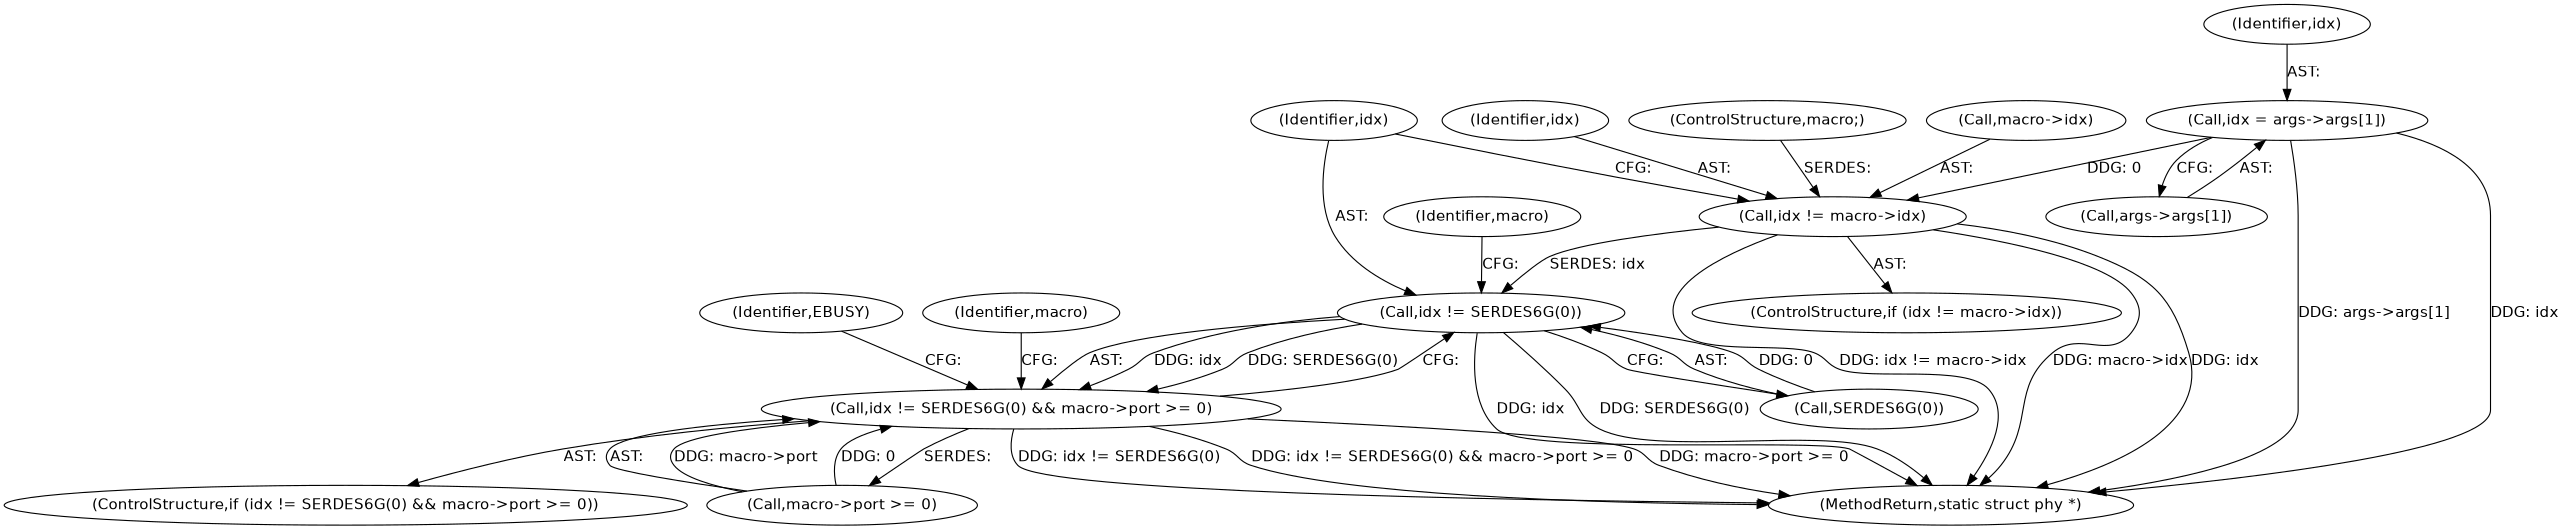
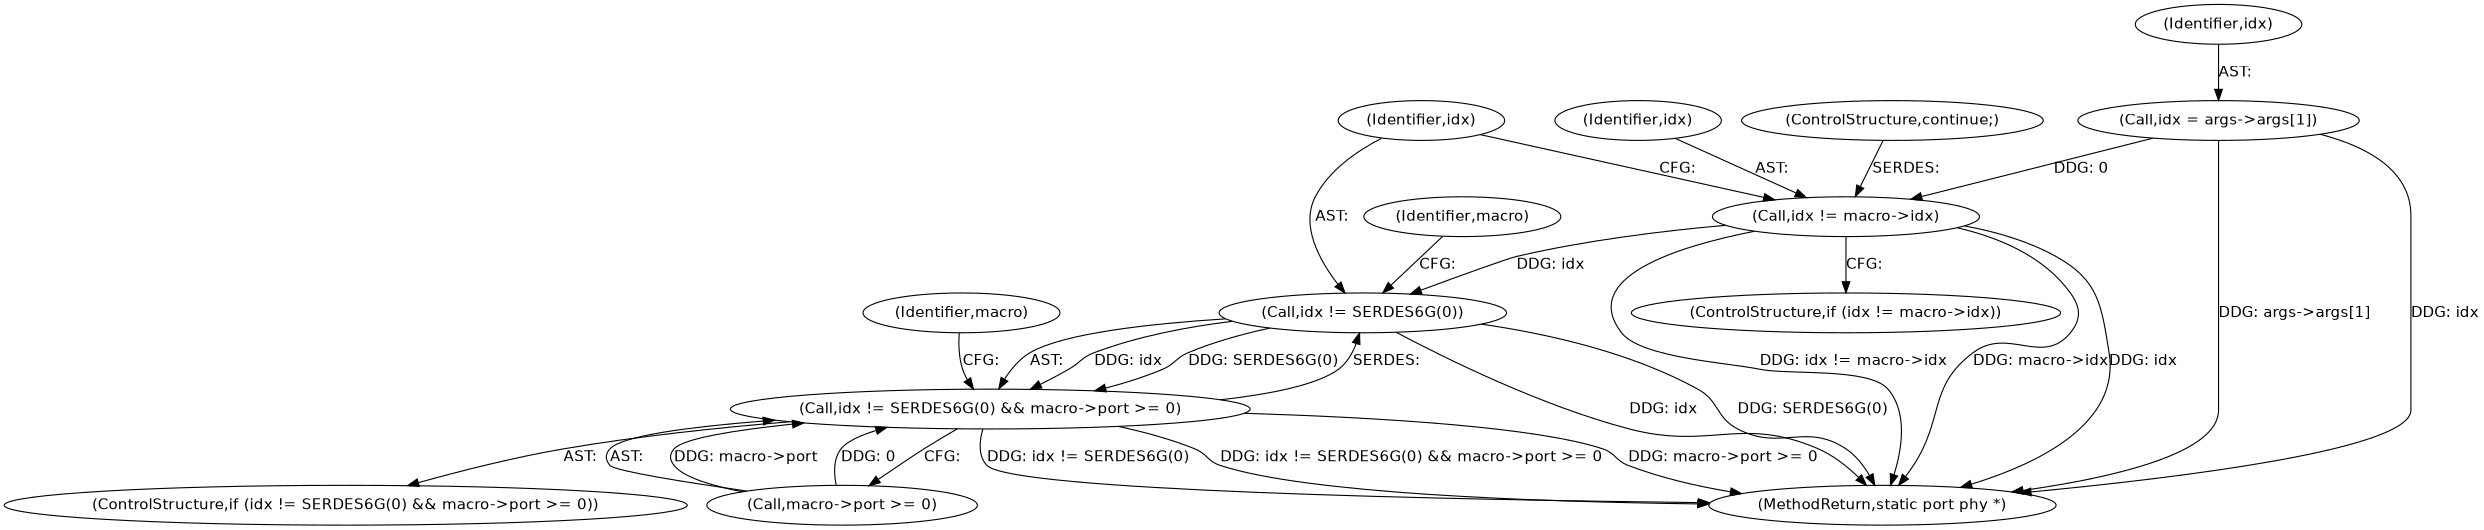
node "(ControlStructure,macro;)": label "(ControlStructure,macro;)" -> "(ControlStructure,continue;)"
node "(Call,macro->idx)": removed
node "(Call,args->args[1])": removed
edge "(Call,idx != macro->idx)" -> "(Call,idx != SERDES6G(0))": label "SERDES: idx" -> "DDG: idx"
edge "(Call,idx != macro->idx)" -> "(ControlStructure,if (idx != macro->idx))": label "AST: " -> "CFG: "
node "(Identifier,EBUSY)": removed
edge "(Call,idx != SERDES6G(0) && macro->port >= 0)" -> "(Call,idx != SERDES6G(0))": label "CFG: " -> "SERDES: "
node "(Call,SERDES6G(0))": removed
edge "(Call,idx != SERDES6G(0) && macro->port >= 0)" -> "(Call,macro->port >= 0)": label "SERDES: " -> "CFG: "
node "(MethodReturn,static struct phy *)": label "(MethodReturn,static struct phy *)" -> "(MethodReturn,static port phy *)"
